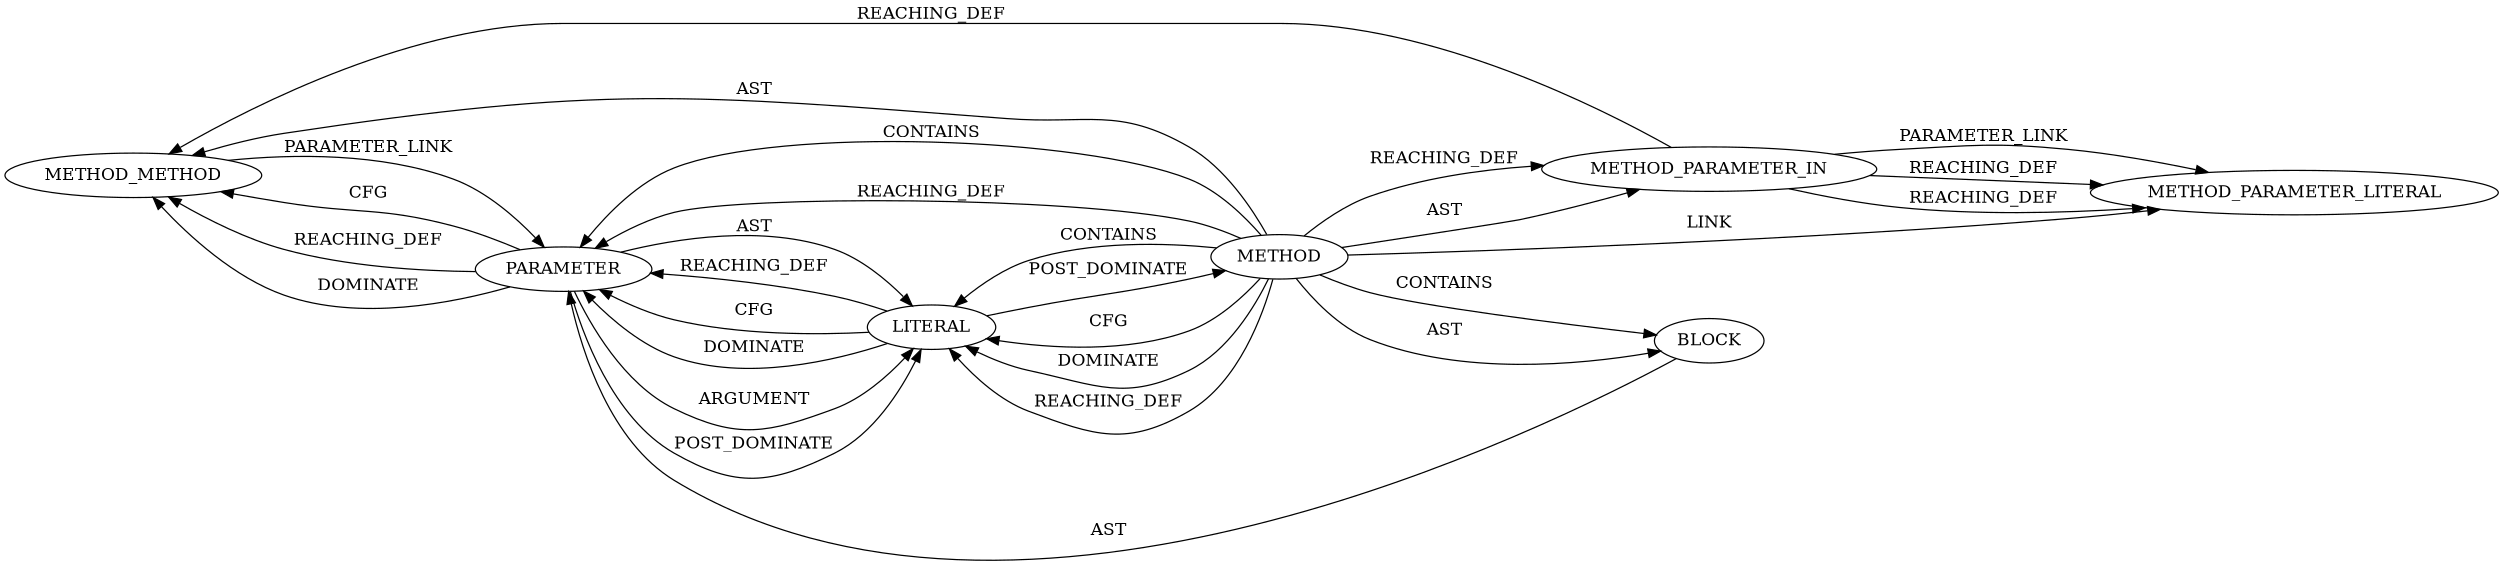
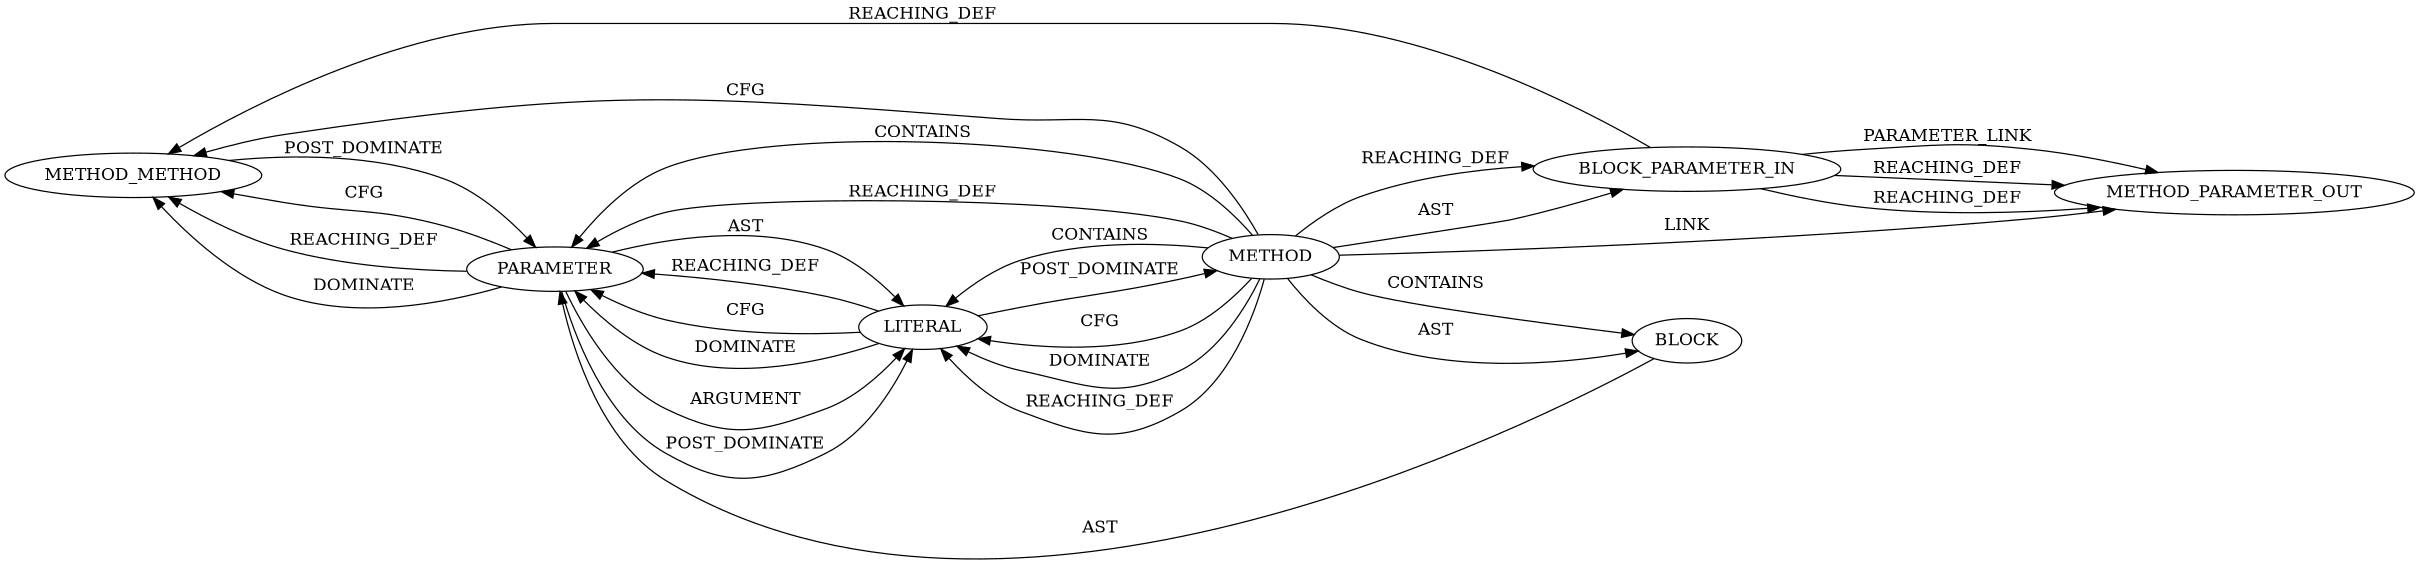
edge "METHOD" -> "METHOD_METHOD": label "AST" -> "CFG"
edge "METHOD_METHOD" -> "PARAMETER": label "PARAMETER_LINK" -> "POST_DOMINATE"
node "METHOD_PARAMETER_IN": label "METHOD_PARAMETER_IN" -> "BLOCK_PARAMETER_IN"
node "METHOD_PARAMETER_LITERAL": label "METHOD_PARAMETER_LITERAL" -> "METHOD_PARAMETER_OUT"
